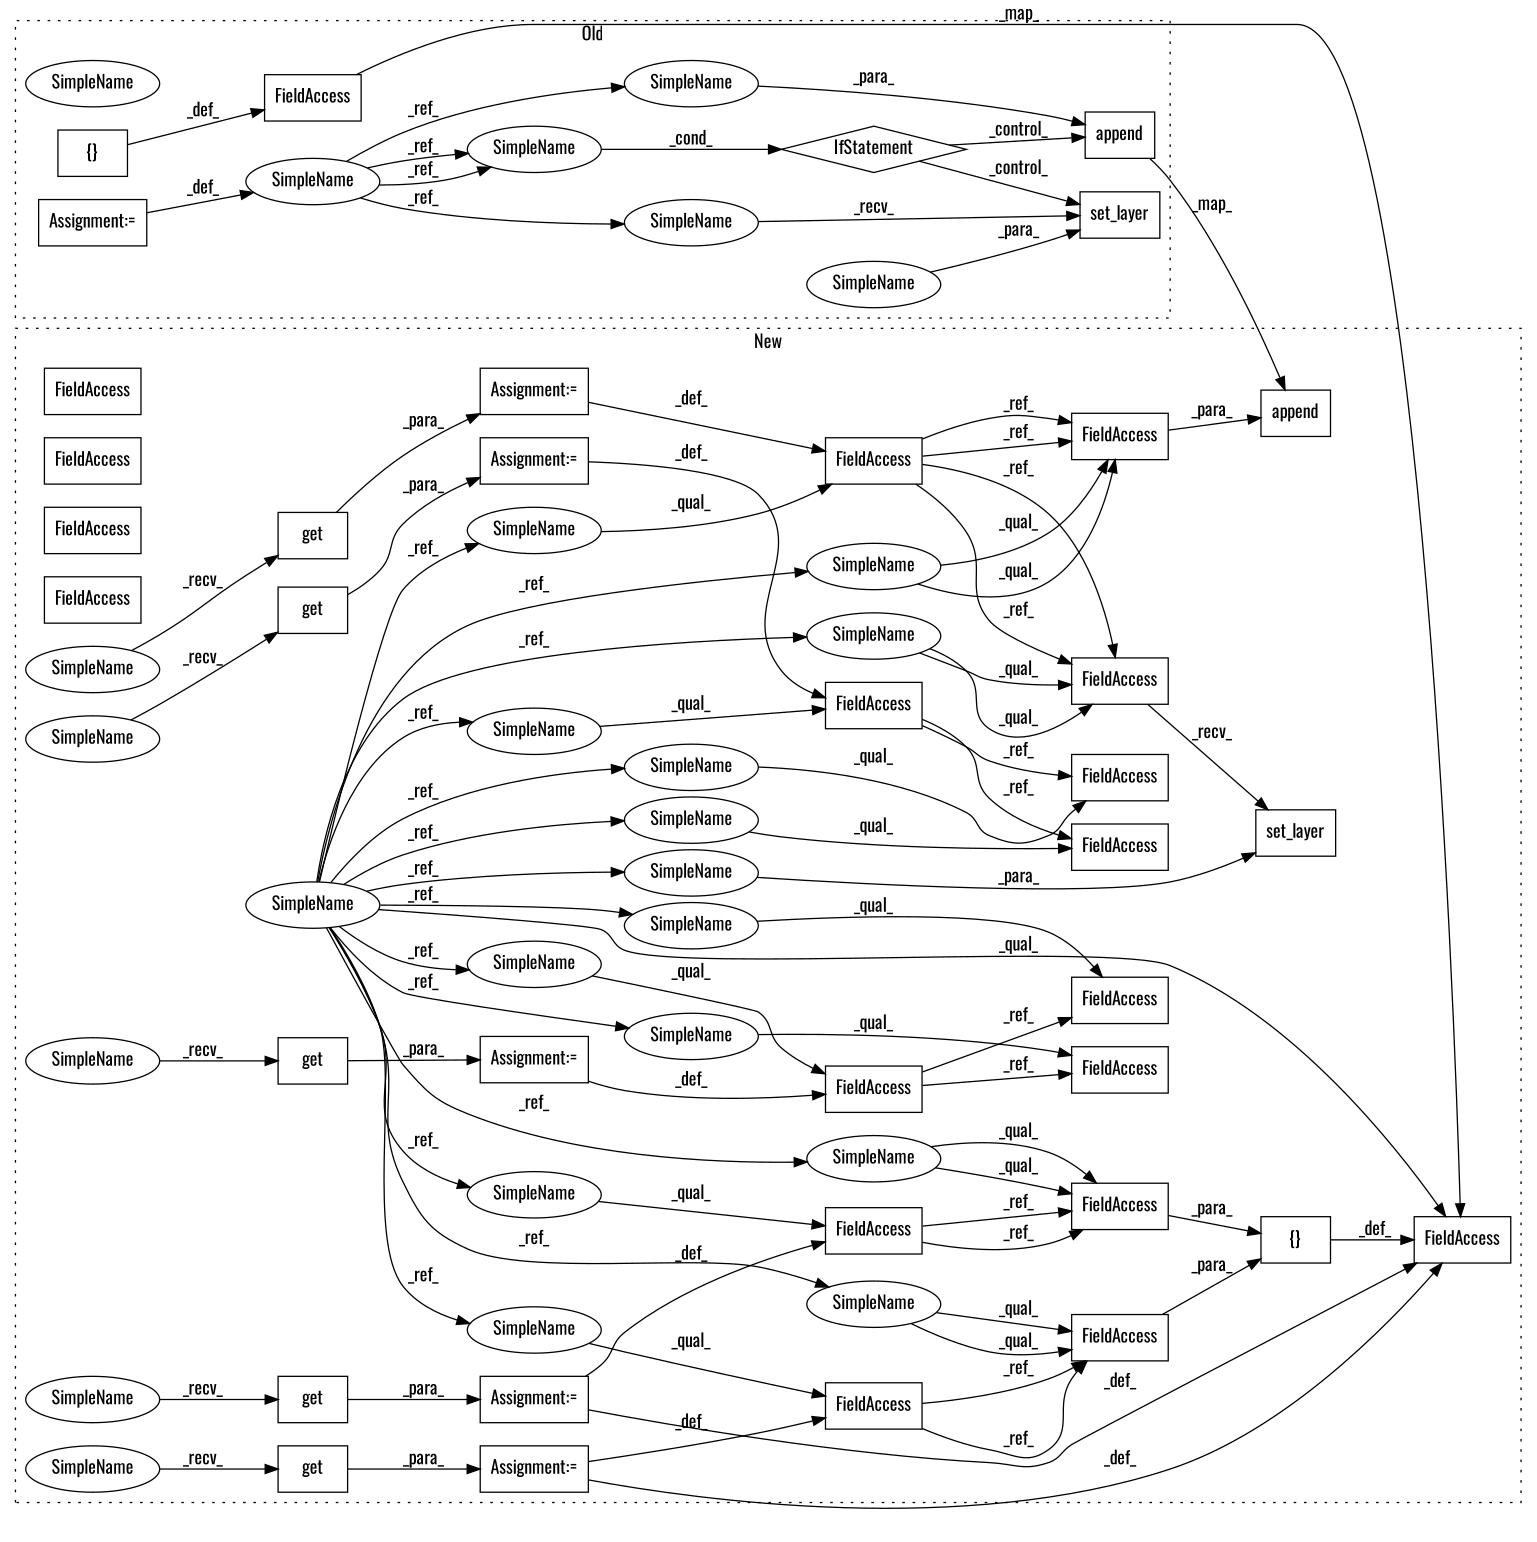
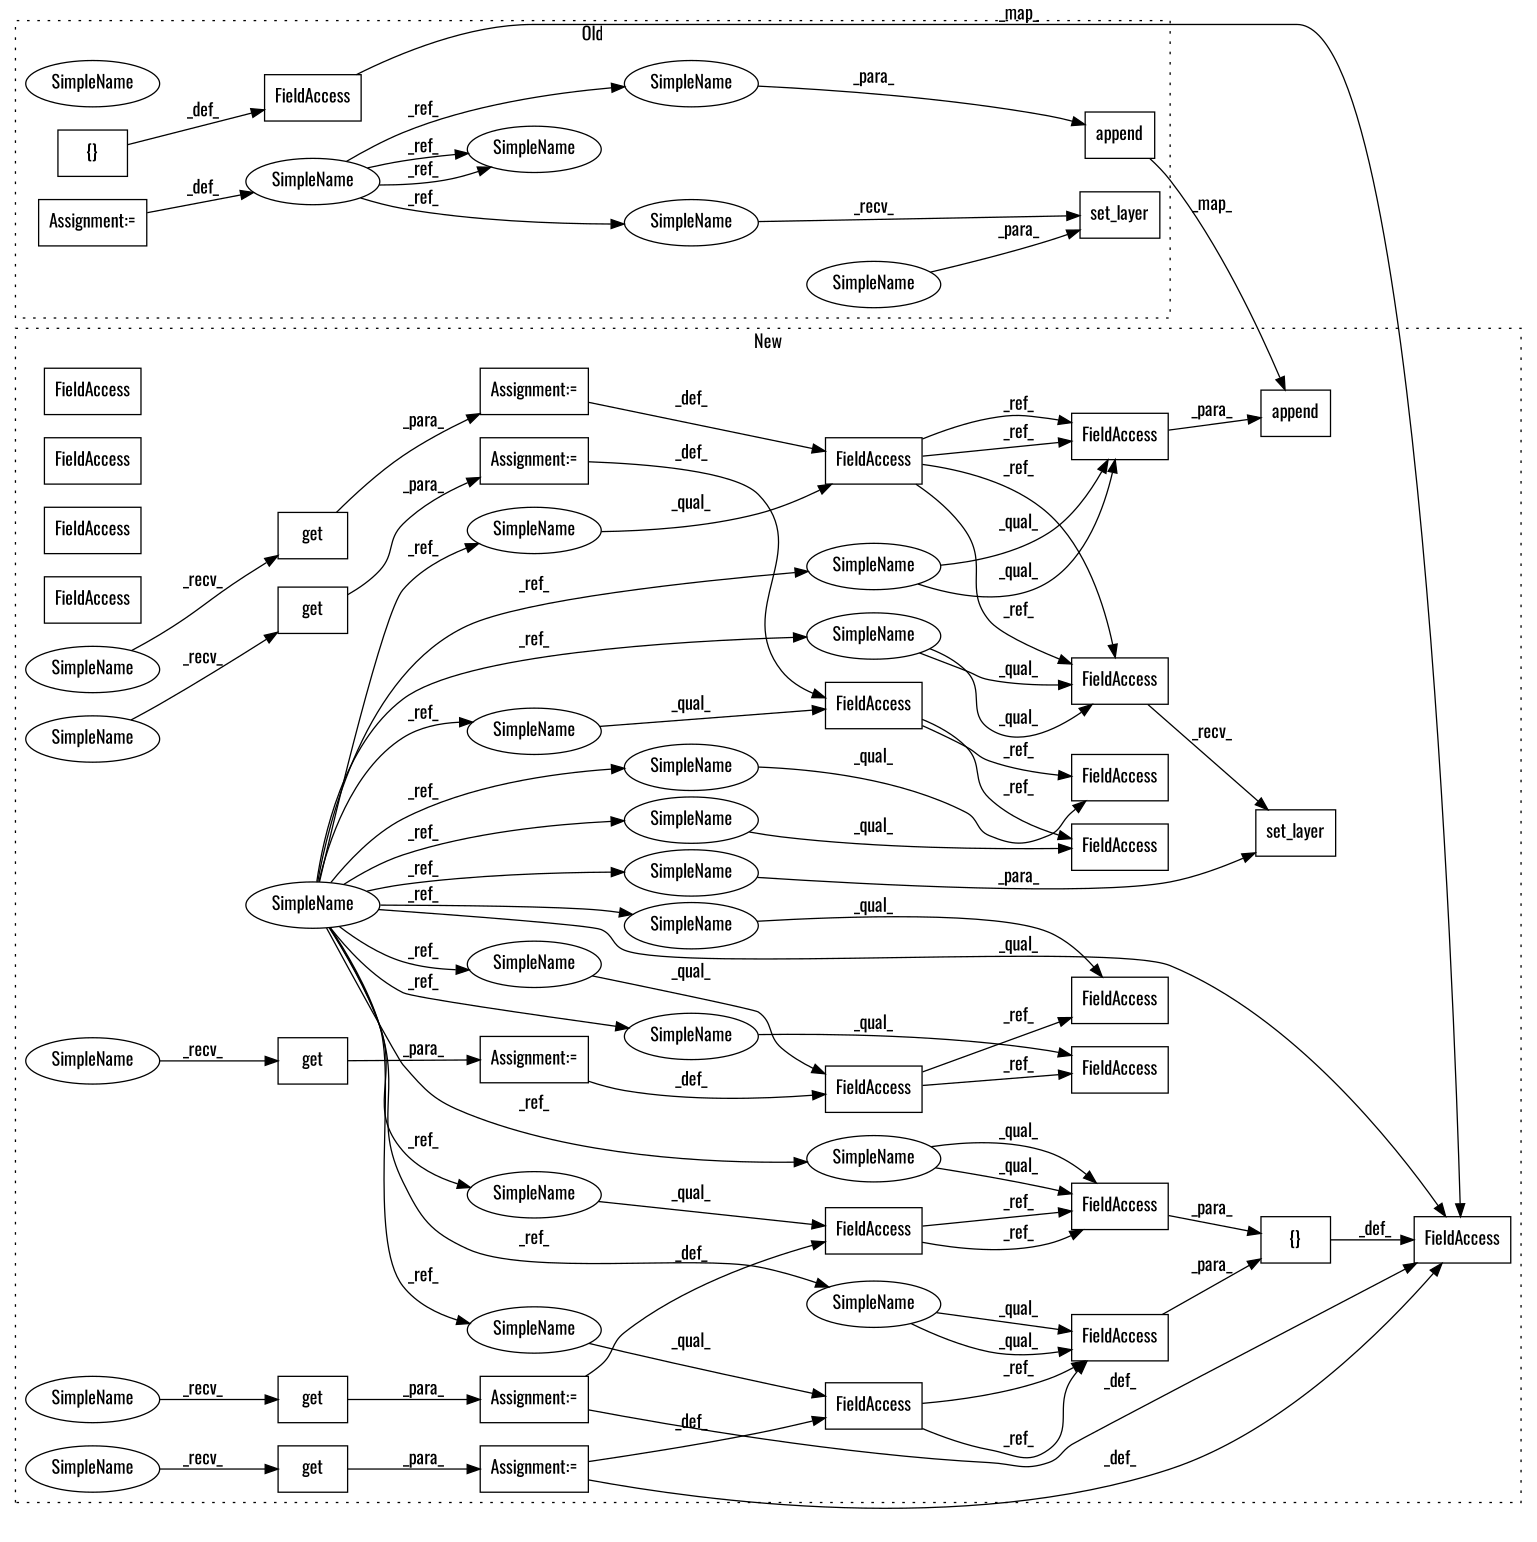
node "IfStatement": removed
